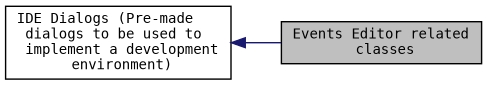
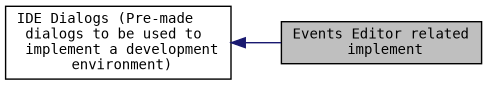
node "Events Editor related classes": label "Events Editor related classes" -> "Events Editor related implement"
